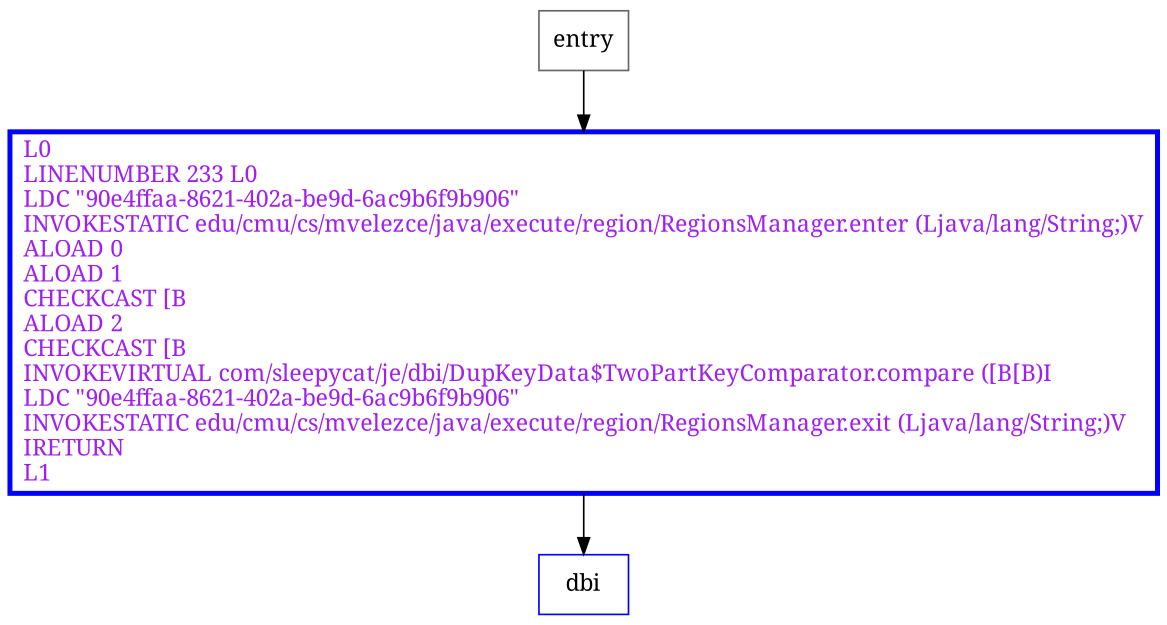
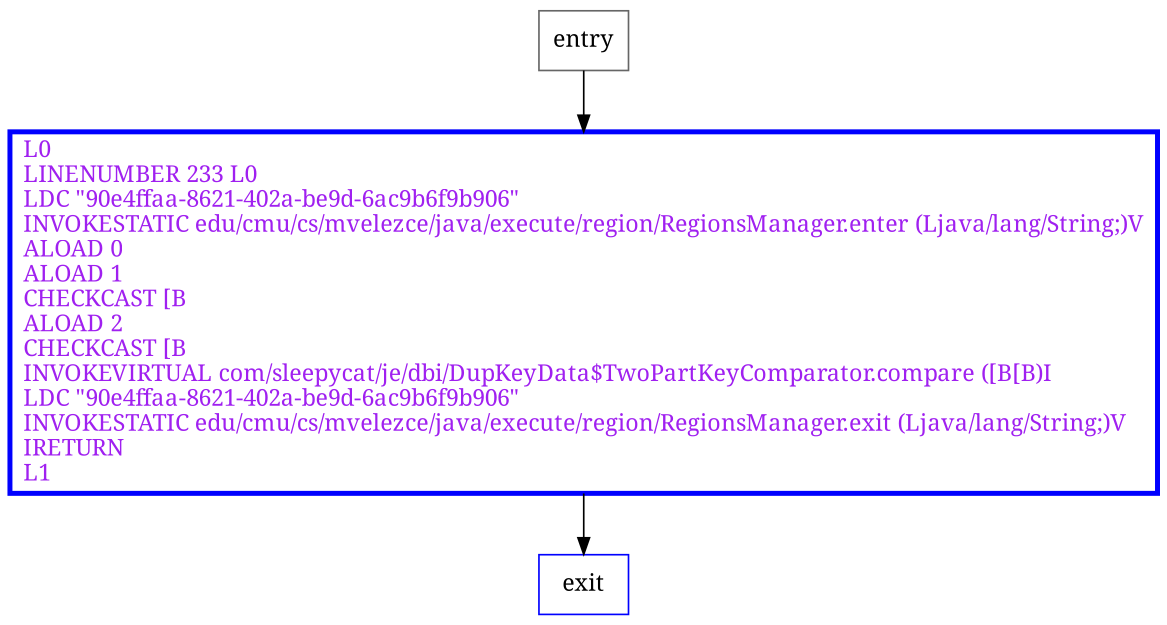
node "dbi": label "dbi" -> "exit"
